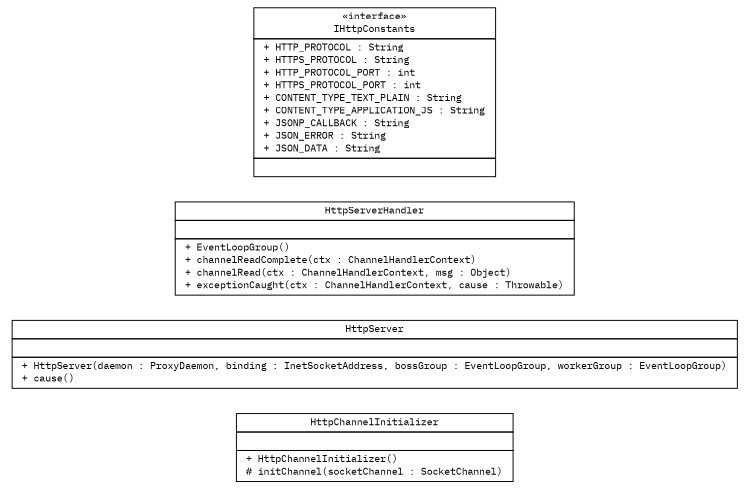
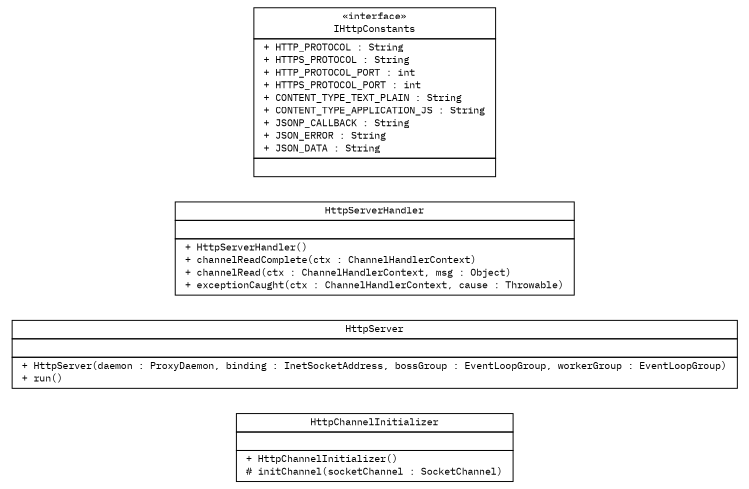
node "HttpServerHandler": text "+ EventLoopGroup()" -> "+ HttpServerHandler()"
node "HttpServer": text "+ cause()" -> "+ run()"
